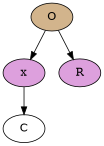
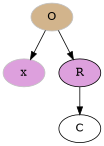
node "O": color black -> grey
node "x": color black -> grey
edge "x" -> "C": now "R" -> "C"
